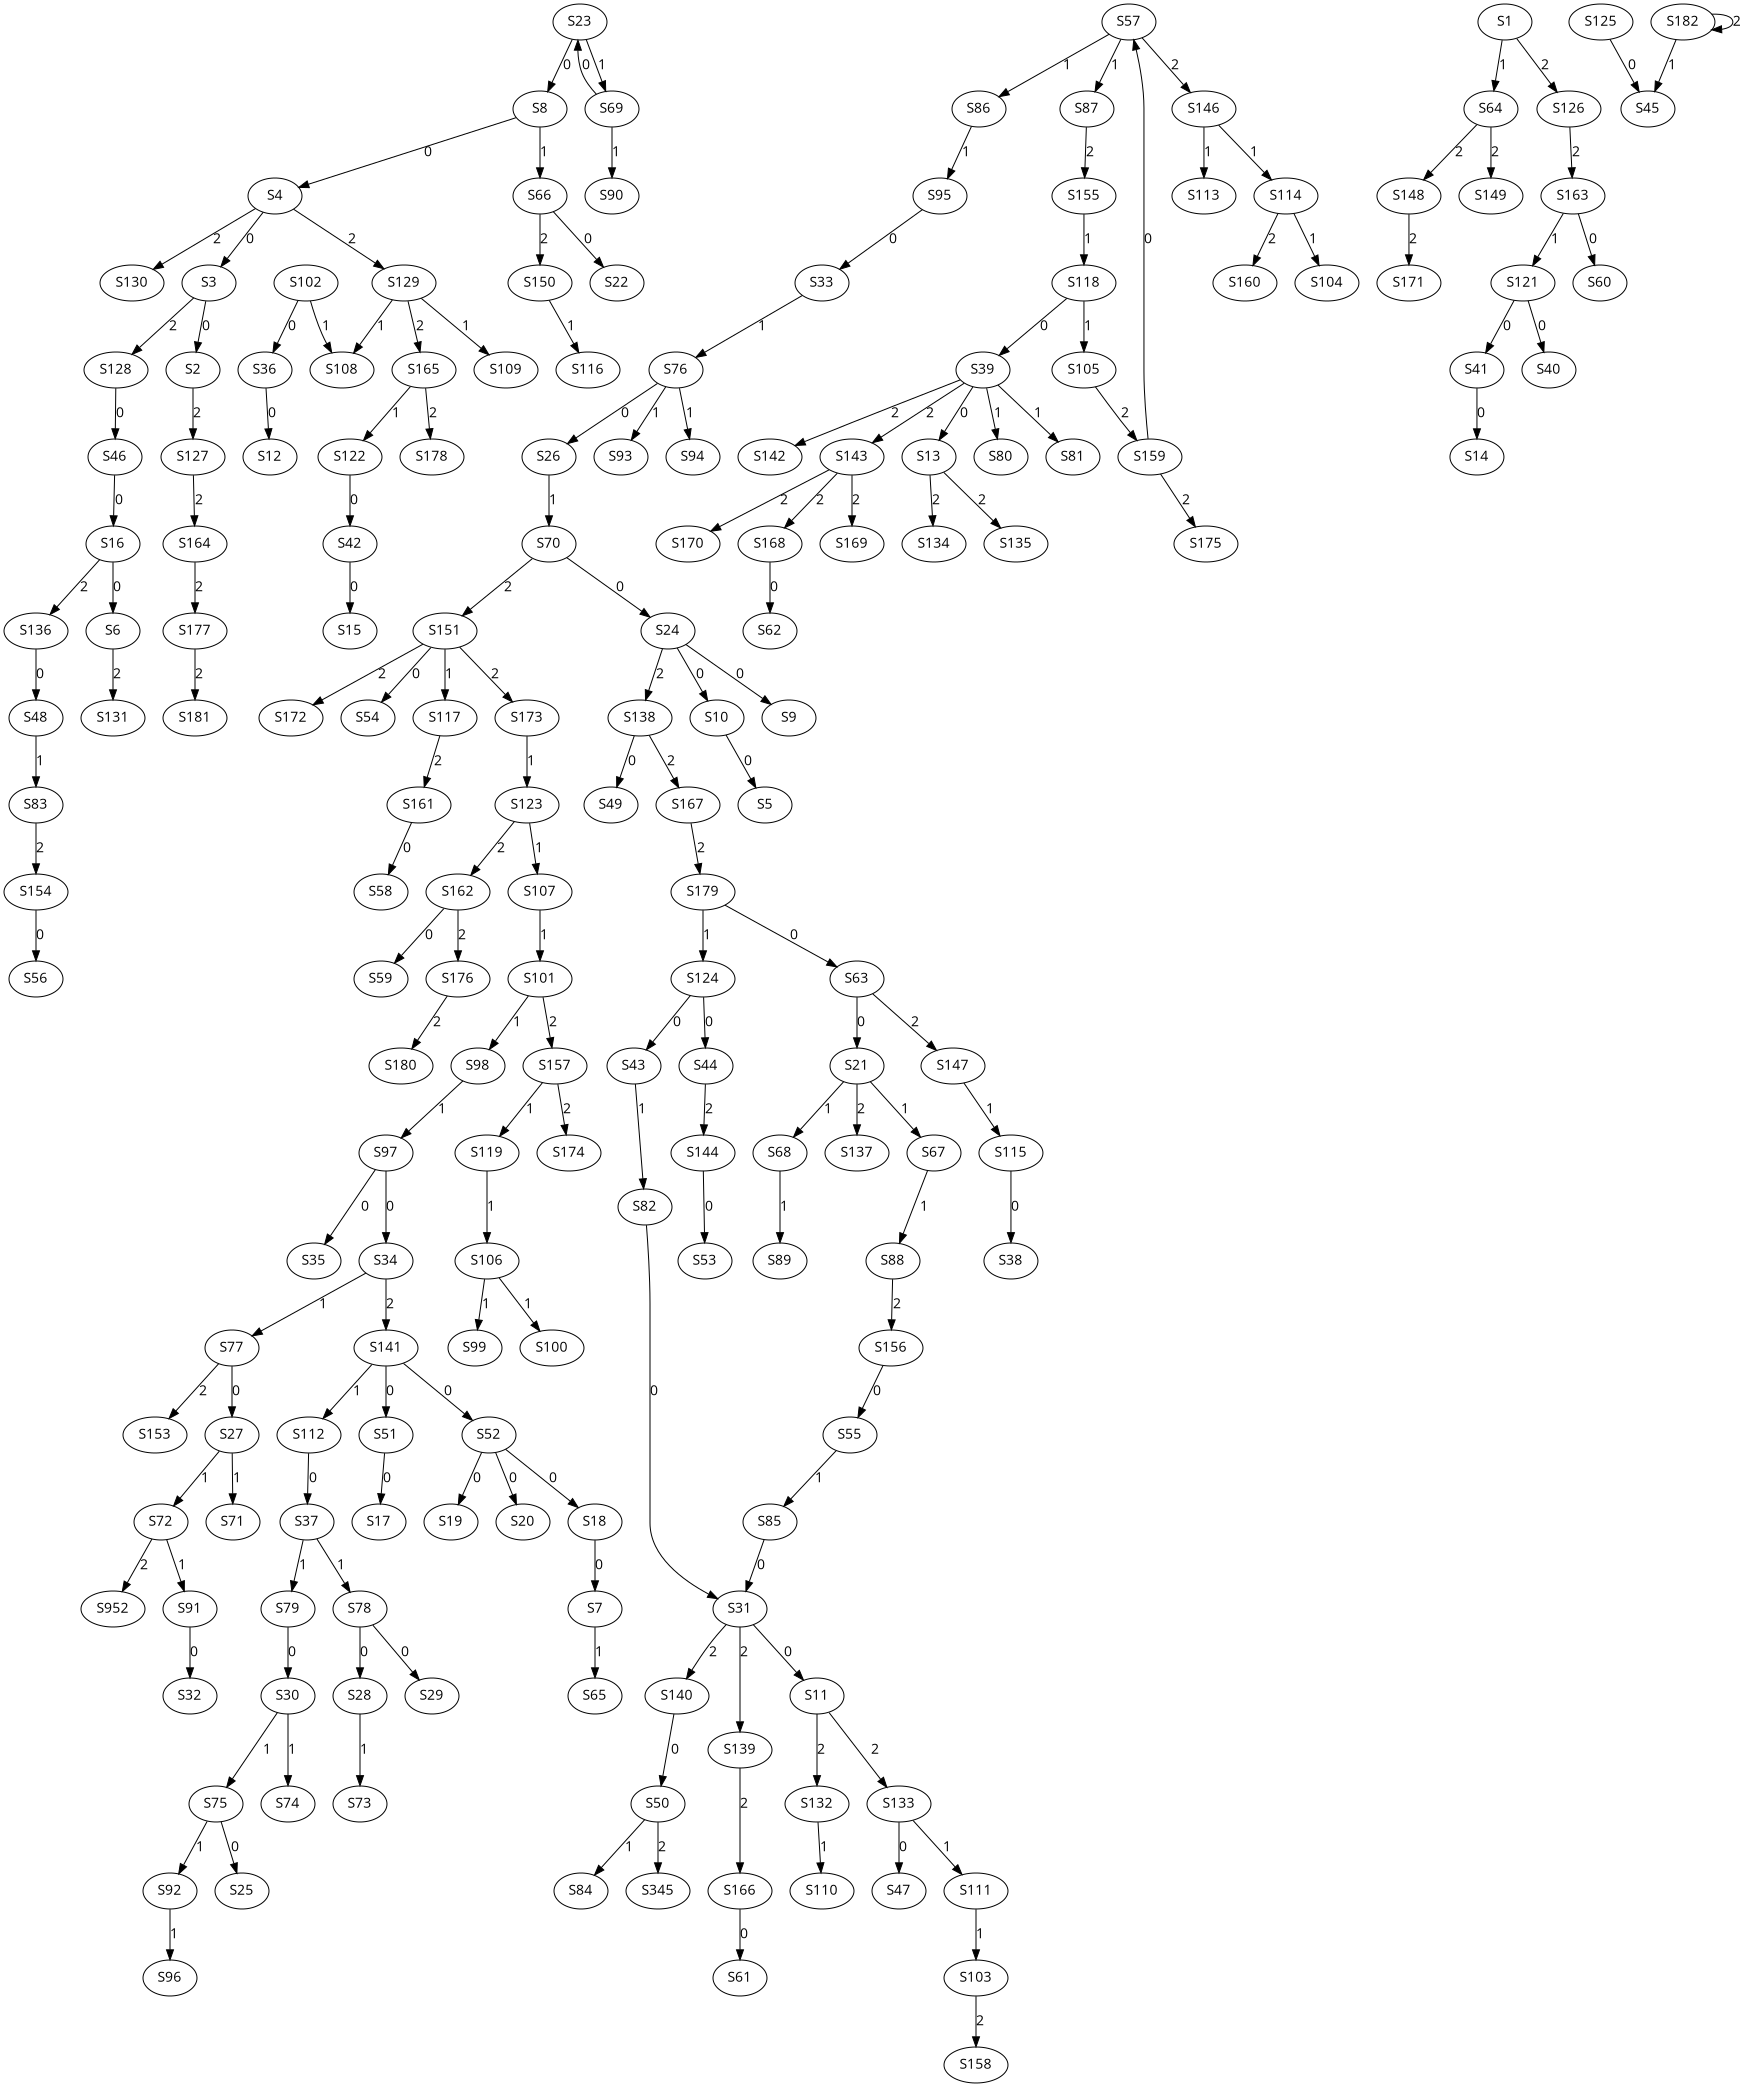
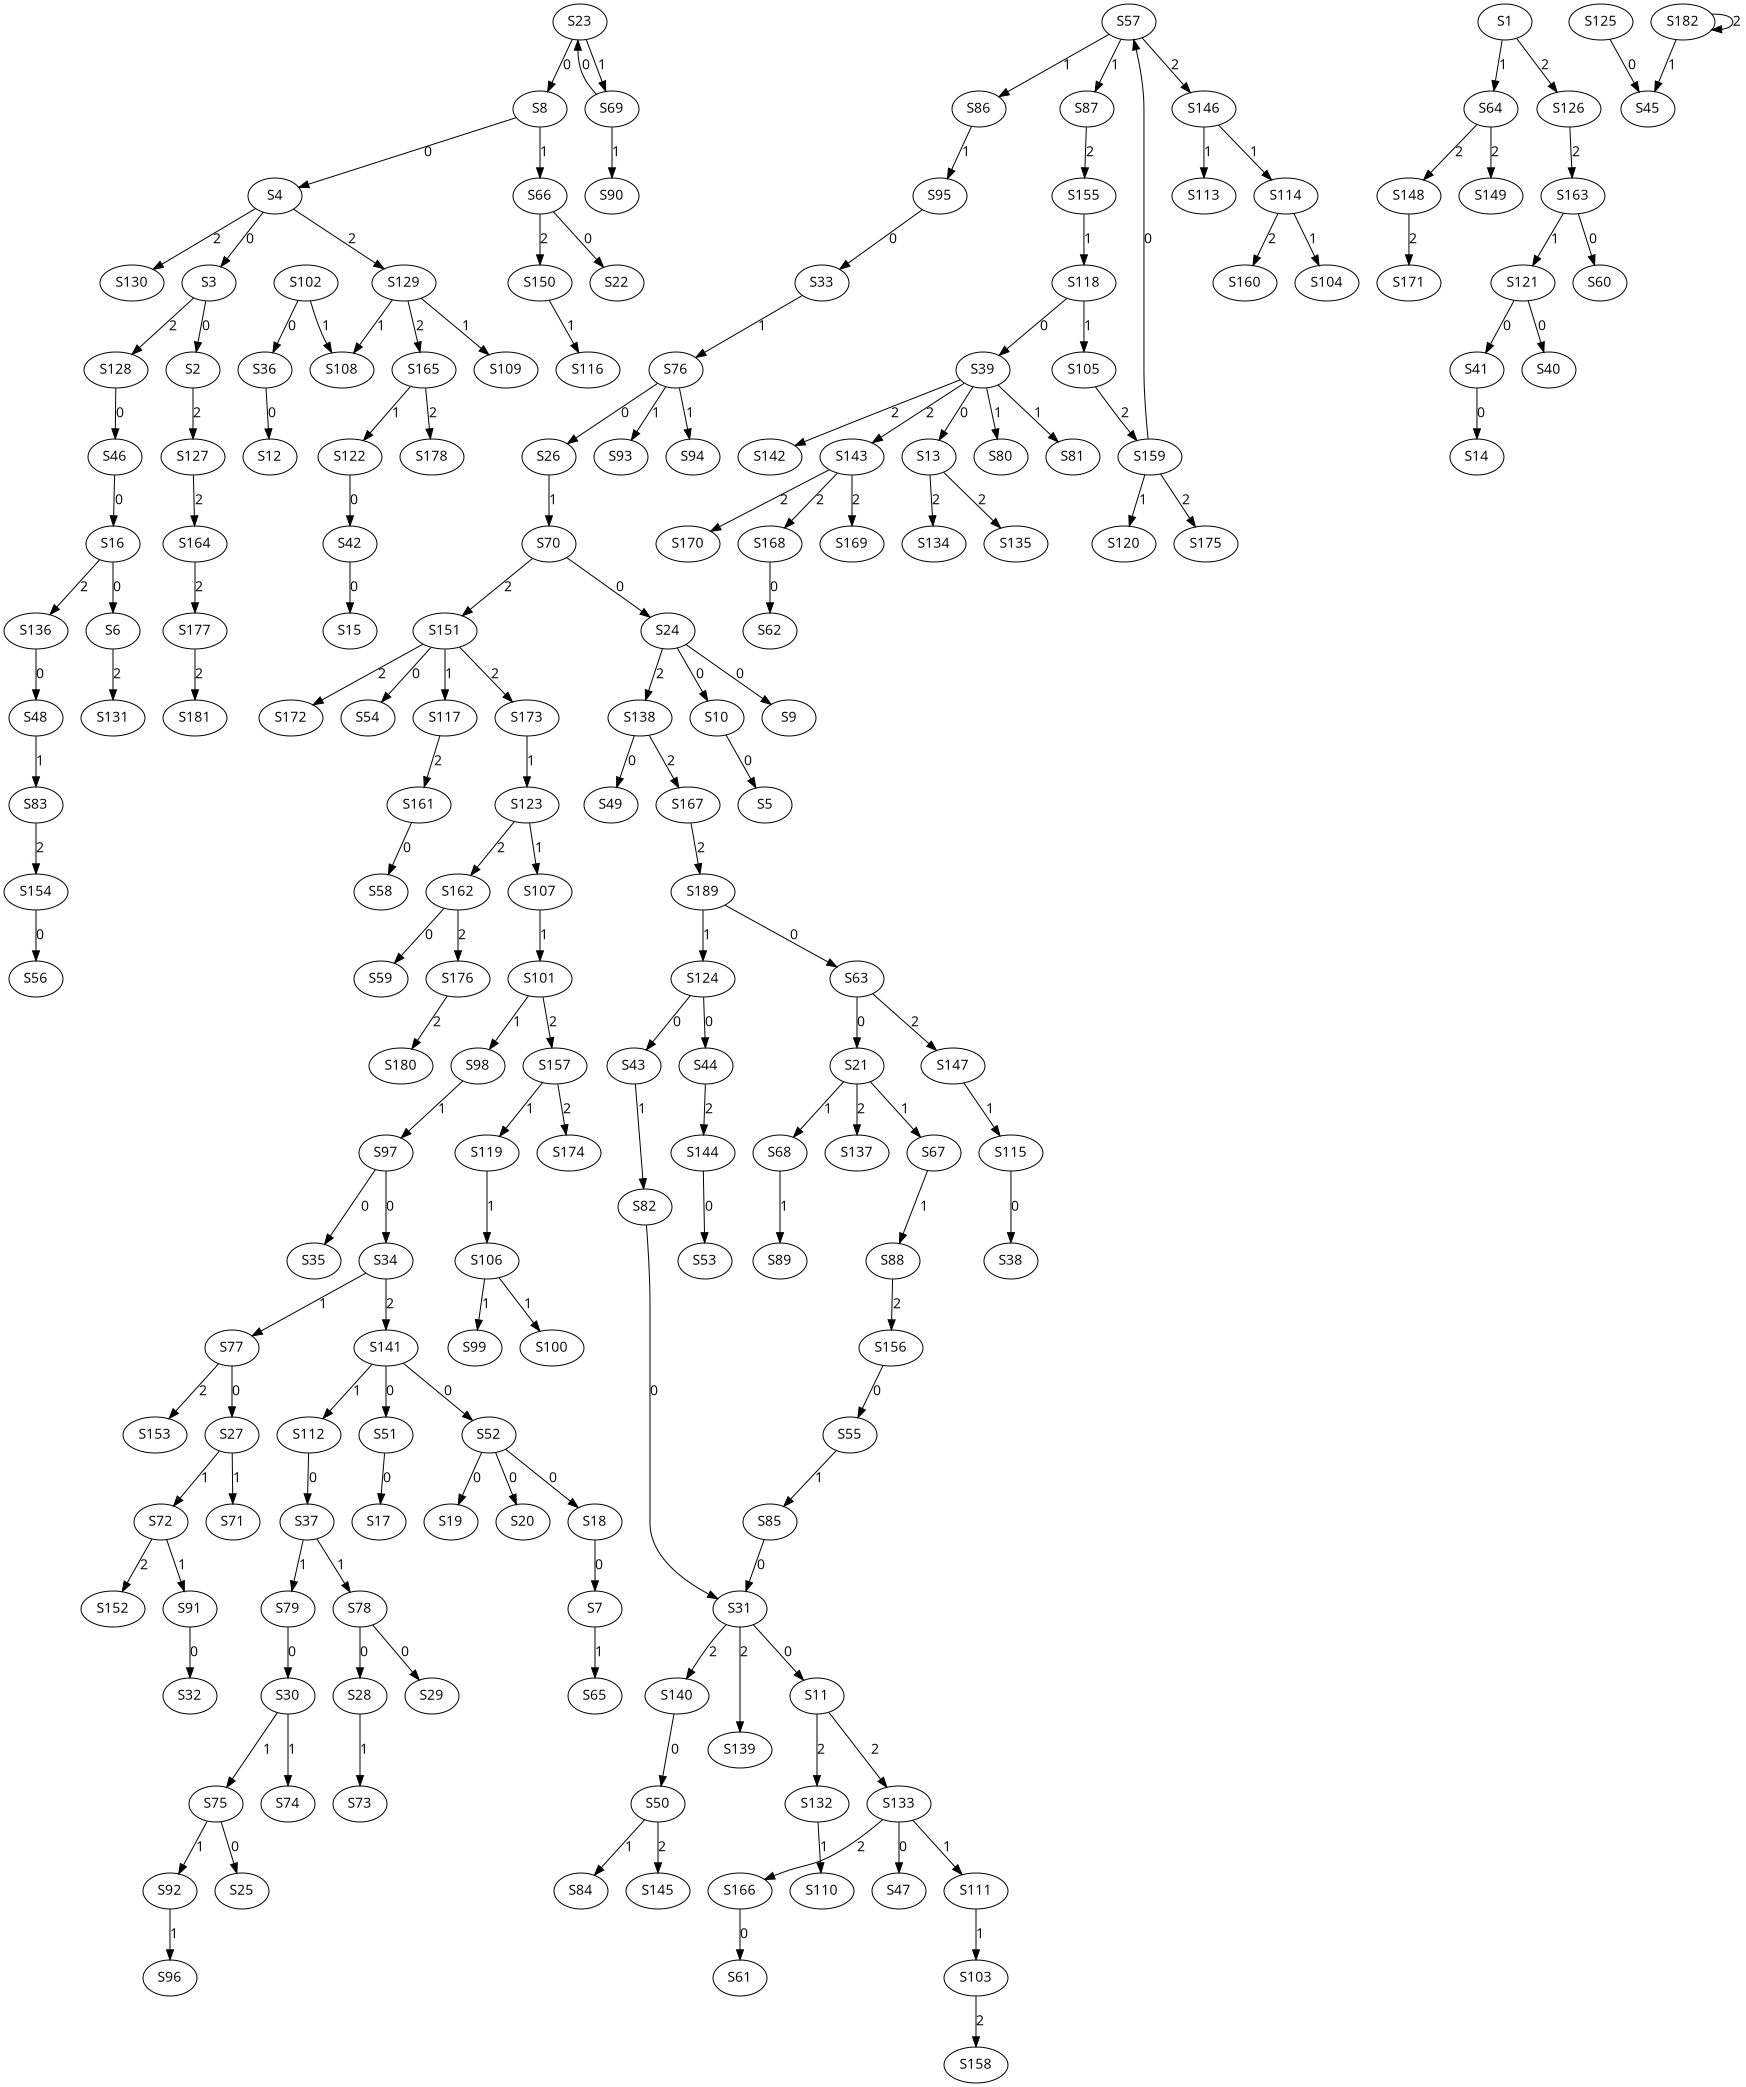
node "S120": added
node "S179": label "S179" -> "S189"
node "S952": label "S952" -> "S152"
edge "S139" -> "S166": now "S133" -> "S166"
node "S345": label "S345" -> "S145"
